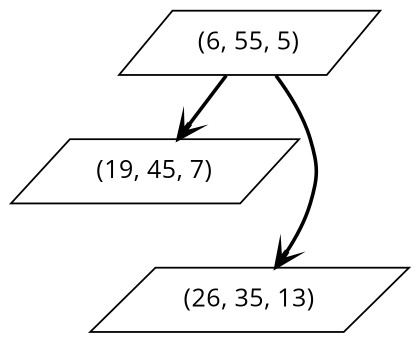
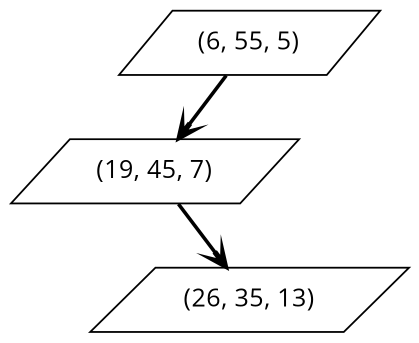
edge "(6, 55, 5)" -> "(26, 35, 13)": now "(19, 45, 7)" -> "(26, 35, 13)"
